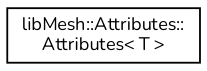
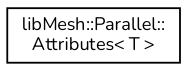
node "libMesh::Attributes:: Attributes< T >": label "libMesh::Attributes:: Attributes< T >" -> "libMesh::Parallel:: Attributes< T >"
